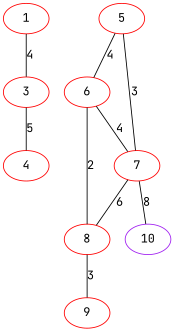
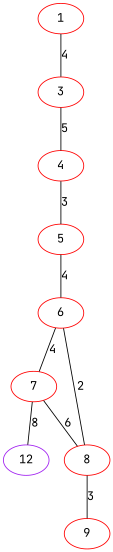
edge "5" -- "7": now "5" -- "4"
node "10": label "10" -> "12"
